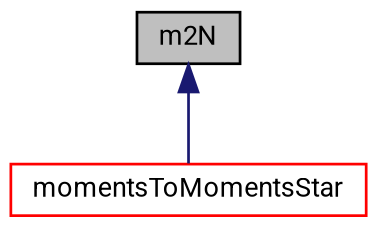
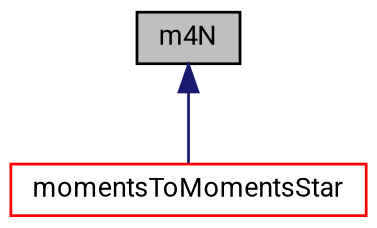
node "m2N": label "m2N" -> "m4N"
